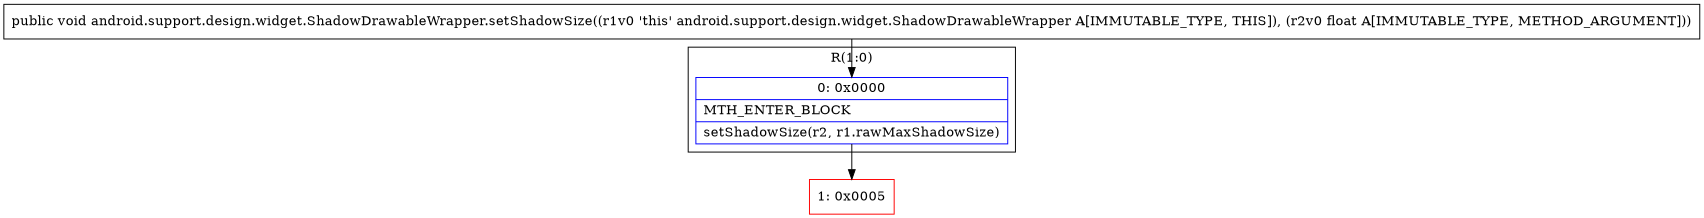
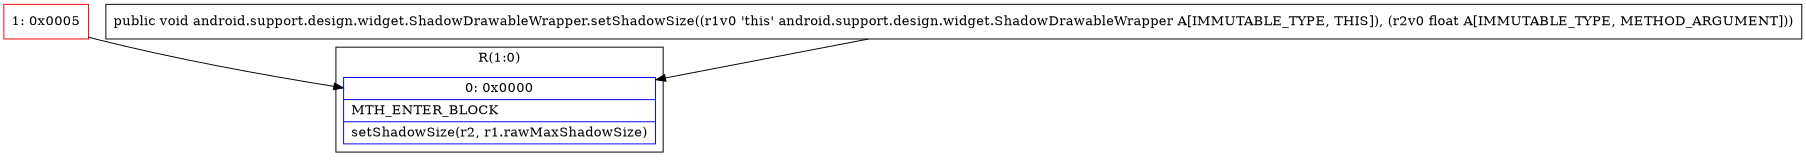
edge "0: 0x0000" -> "1: 0x0005": reversed
